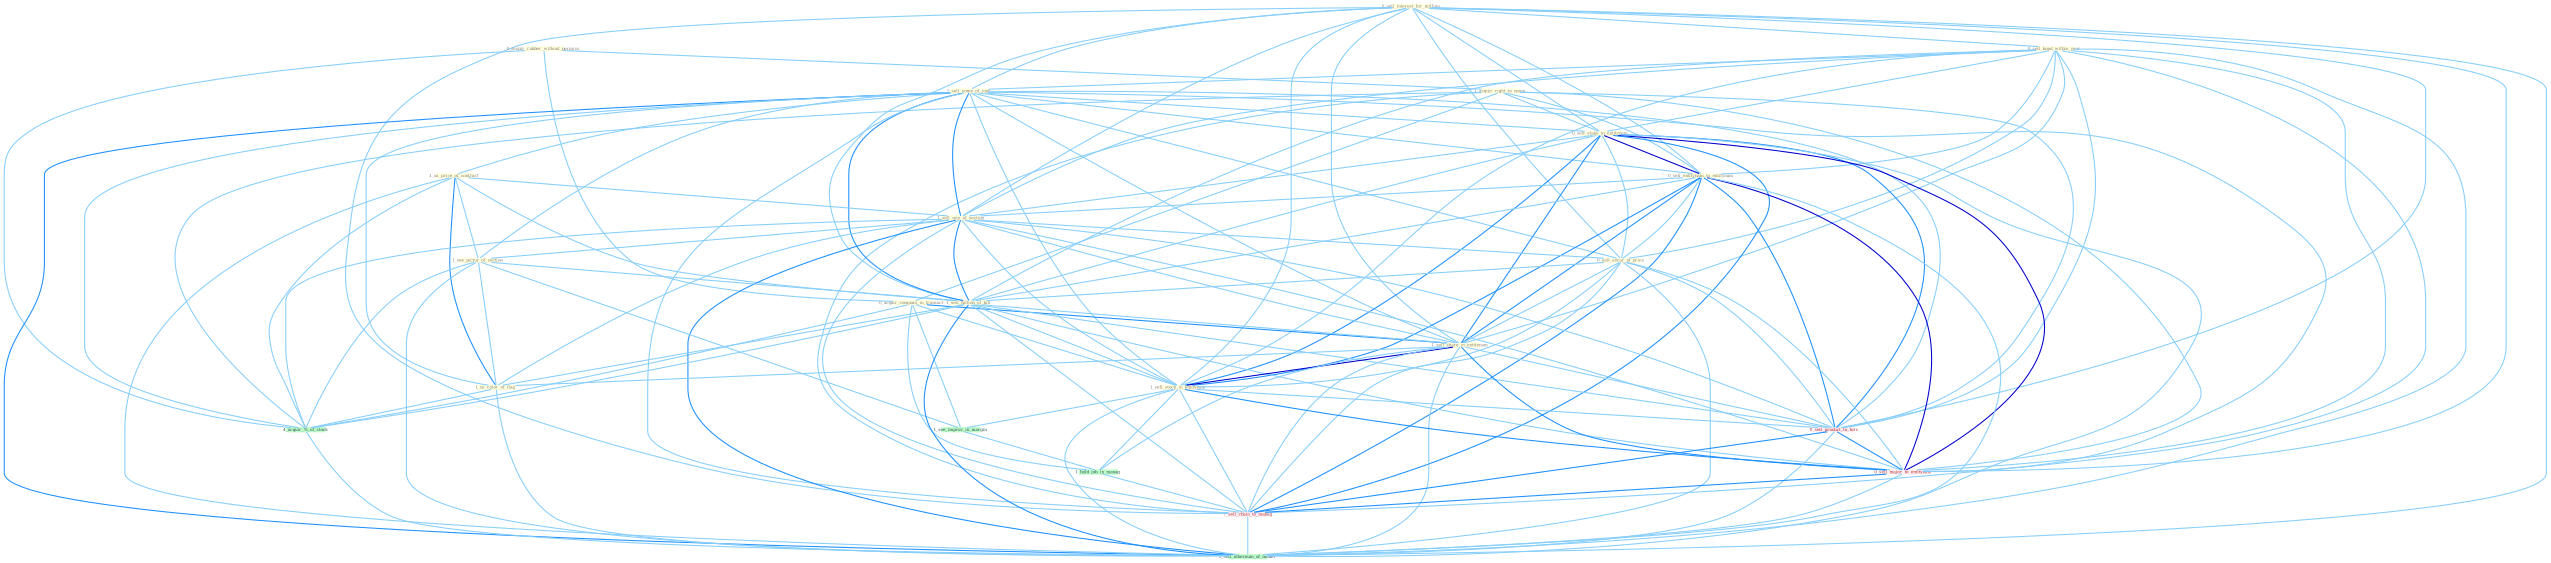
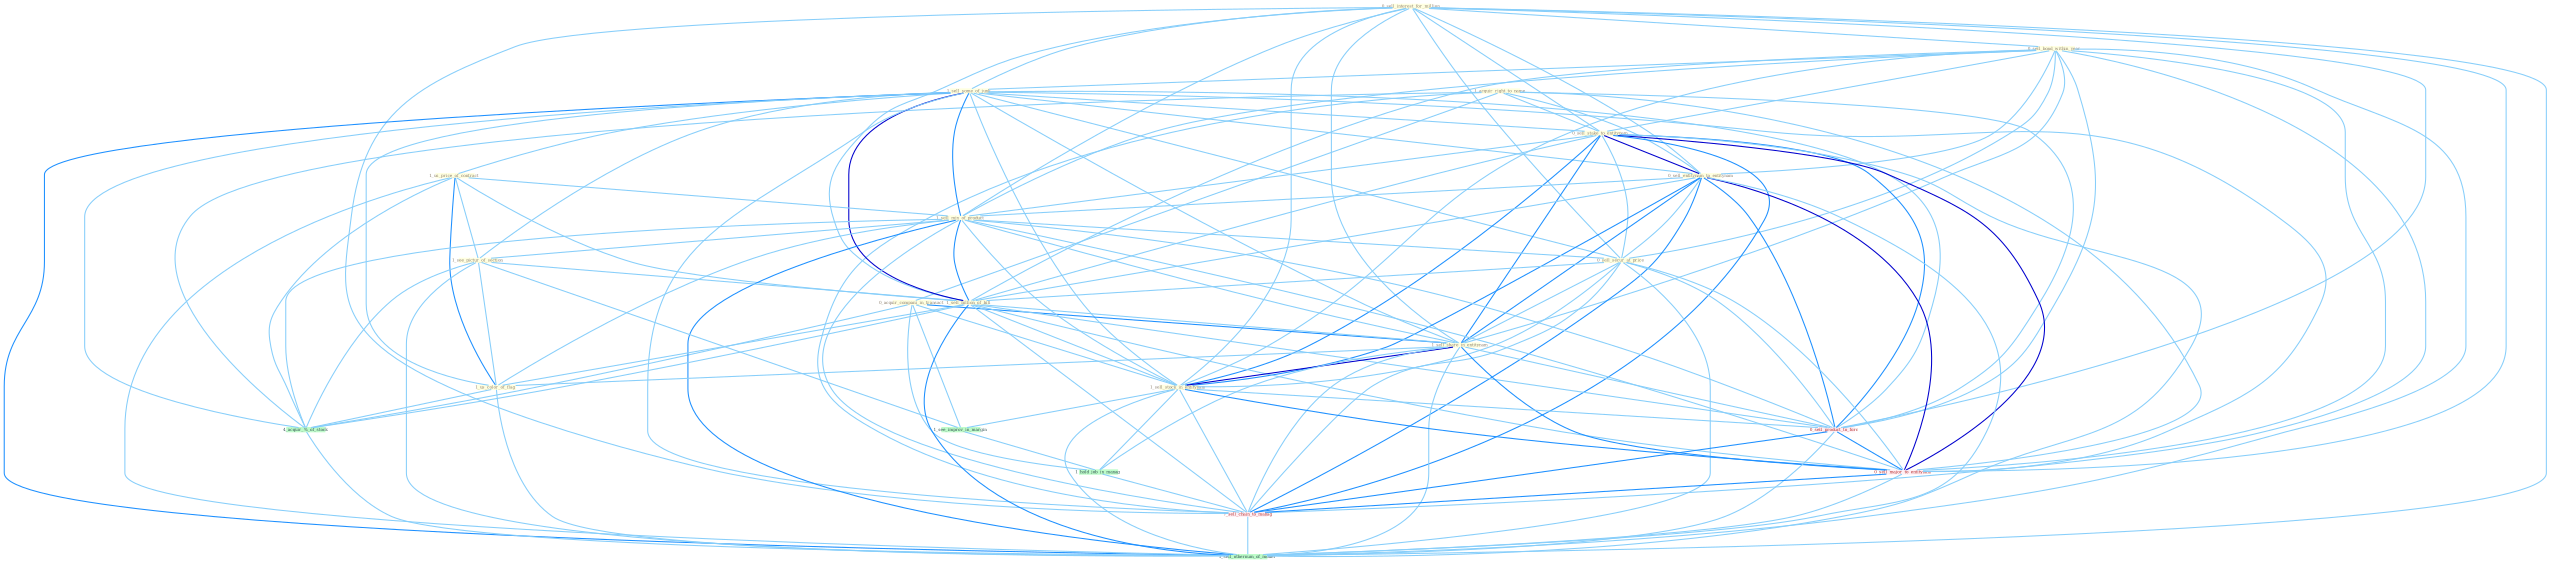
node "0_acquir_rubber_without_permiss": removed
edge "1_sell_some_of_junk" -- "1_sell_billion_of_bill": color #1e90ff -> #0000cd
node "1_sell_mix_of_section": label "1_sell_mix_of_section" -> "1_sell_mix_of_product"
